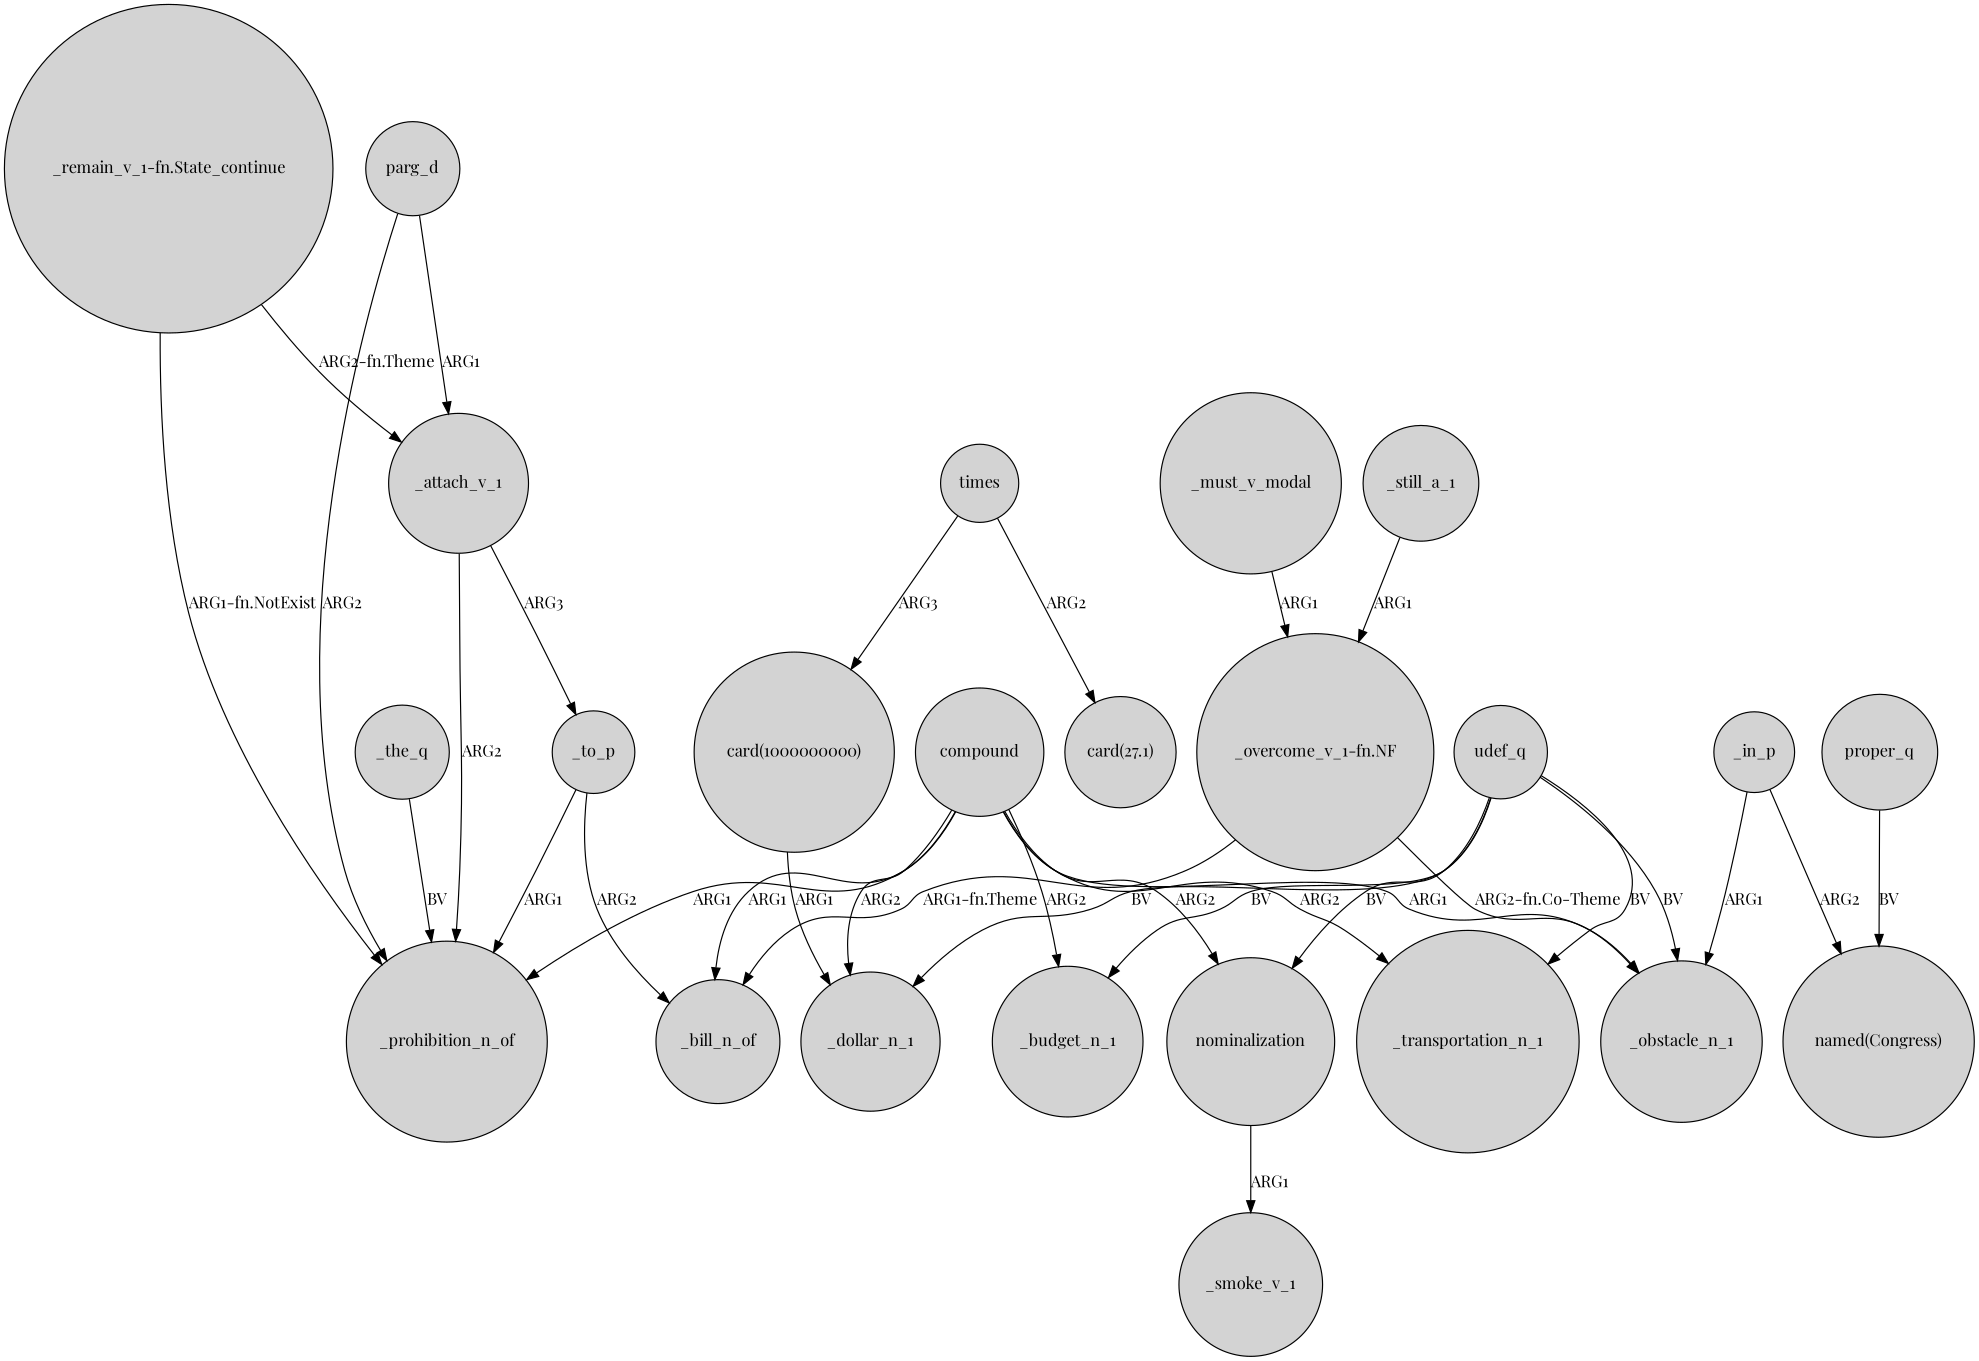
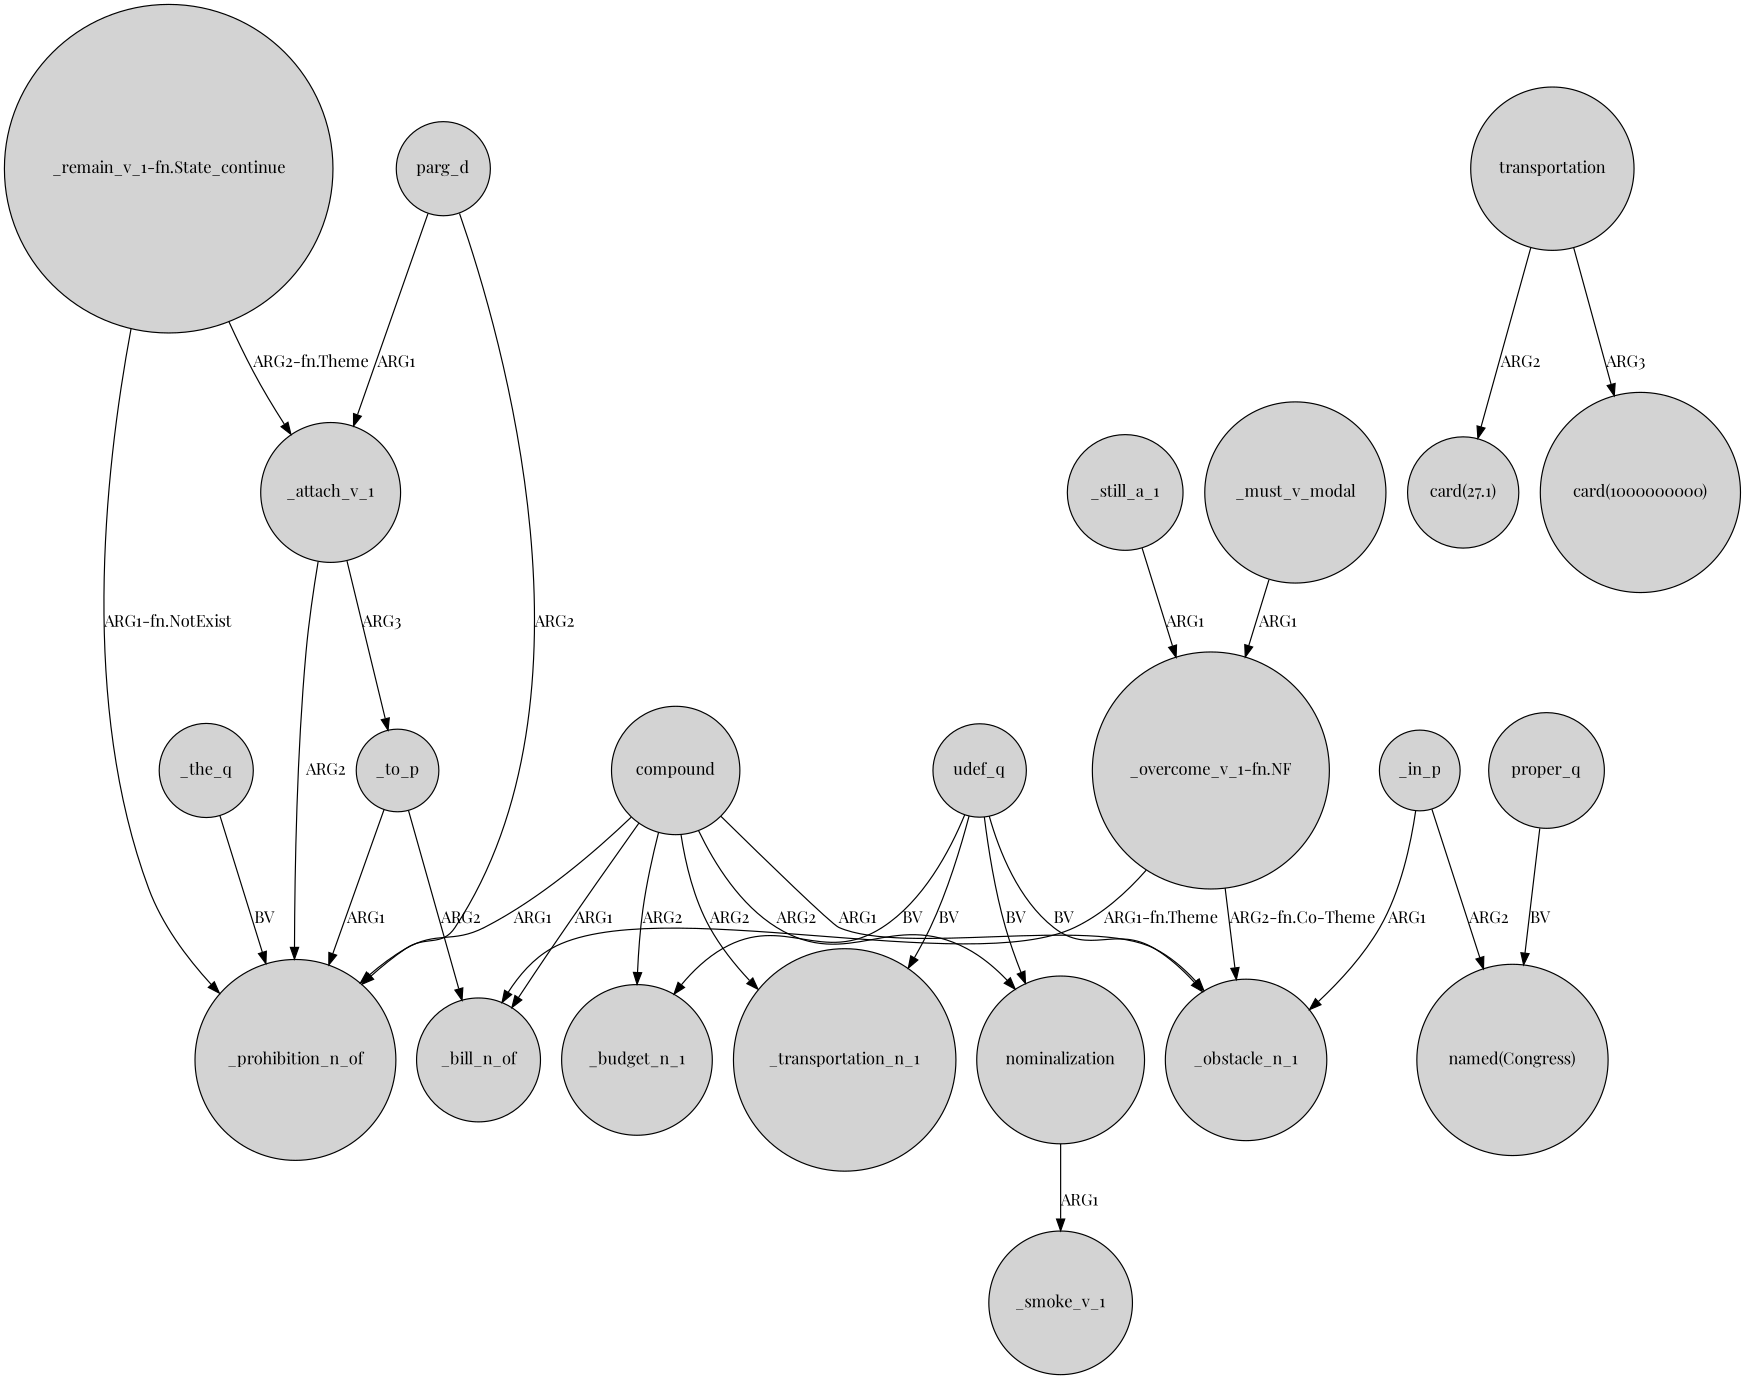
node "times": label "times" -> "transportation"
node "_dollar_n_1": removed
